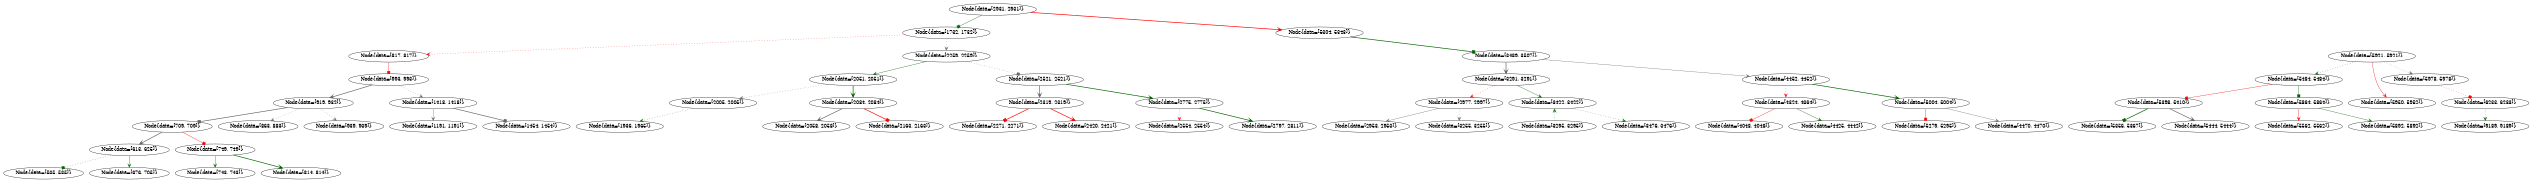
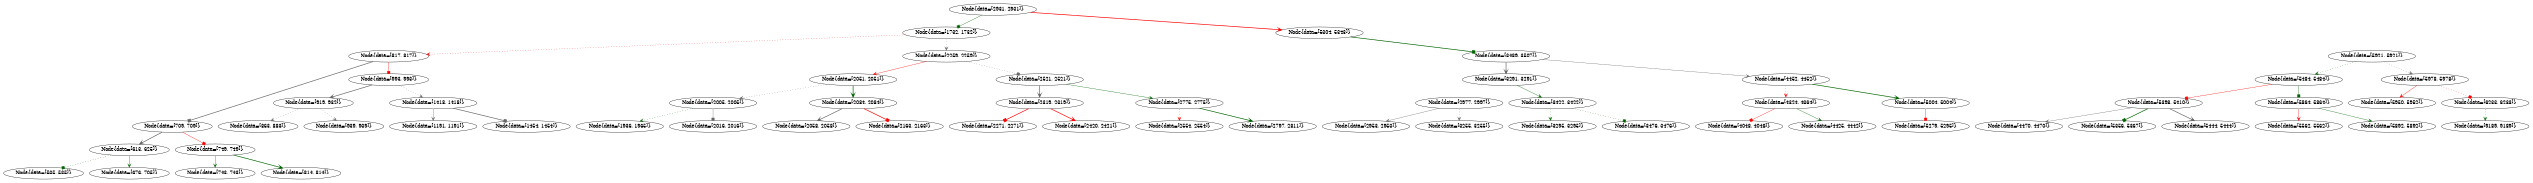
edge "Node{data=[2259, 2259]}" -> "Node{data=[2051, 2051]}": color darkgreen -> red
edge "Node{data=[5921, 5921]}" -> "Node{data=[5950, 5952]}": now "Node{data=[5978, 5978]}" -> "Node{data=[5950, 5952]}"
edge "Node{data=[2521, 2521]}" -> "Node{data=[2775, 2775]}": style bold -> solid
edge "Node{data=[3291, 3291]}" -> "Node{data=[2977, 2997]}": removed
edge "Node{data=[919, 932]}" -> "Node{data=[709, 709]}": now "Node{data=[817, 817]}" -> "Node{data=[709, 709]}"
edge "Node{data=[3422, 3422]}" -> "Node{data=[3476, 3476]}": arrowhead vee -> box
edge "Node{data=[5004, 5004]}" -> "Node{data=[4470, 4470]}": now "Node{data=[5398, 5410]}" -> "Node{data=[4470, 4470]}"
edge "Node{data=[3295, 3295]}" -> "Node{data=[3422, 3422]}": reversed
node "Node{data=[2016, 2016]}": added
